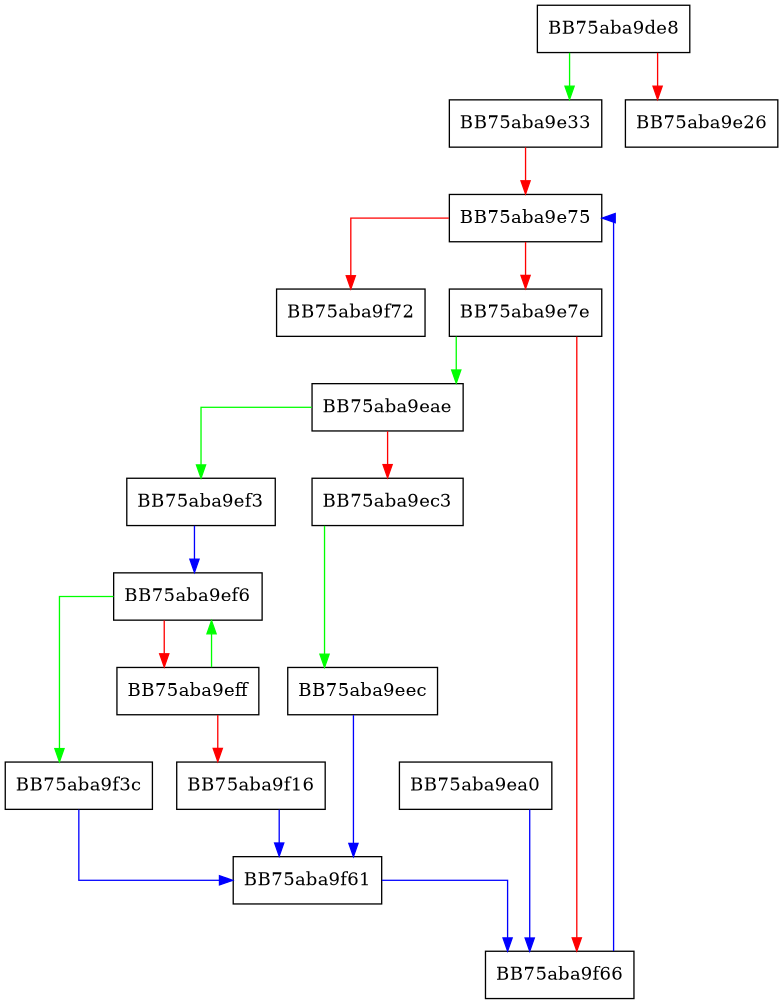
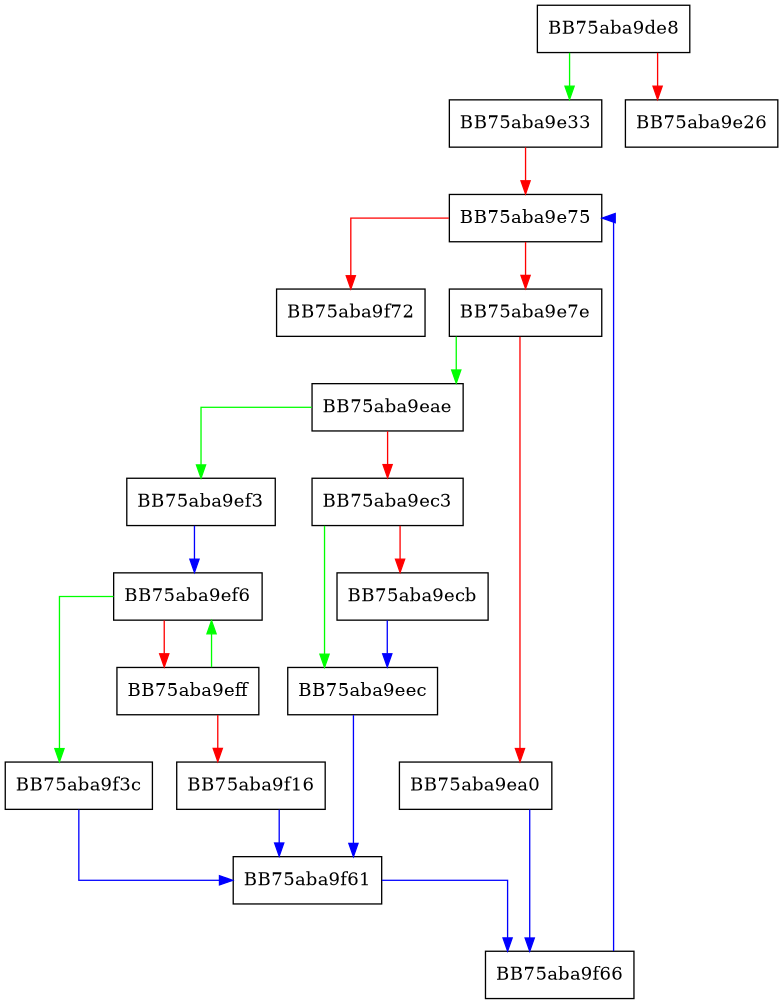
node "BB75aba9ecb": added
edge "BB75aba9e7e" -> "BB75aba9f66": now "BB75aba9e7e" -> "BB75aba9ea0"
